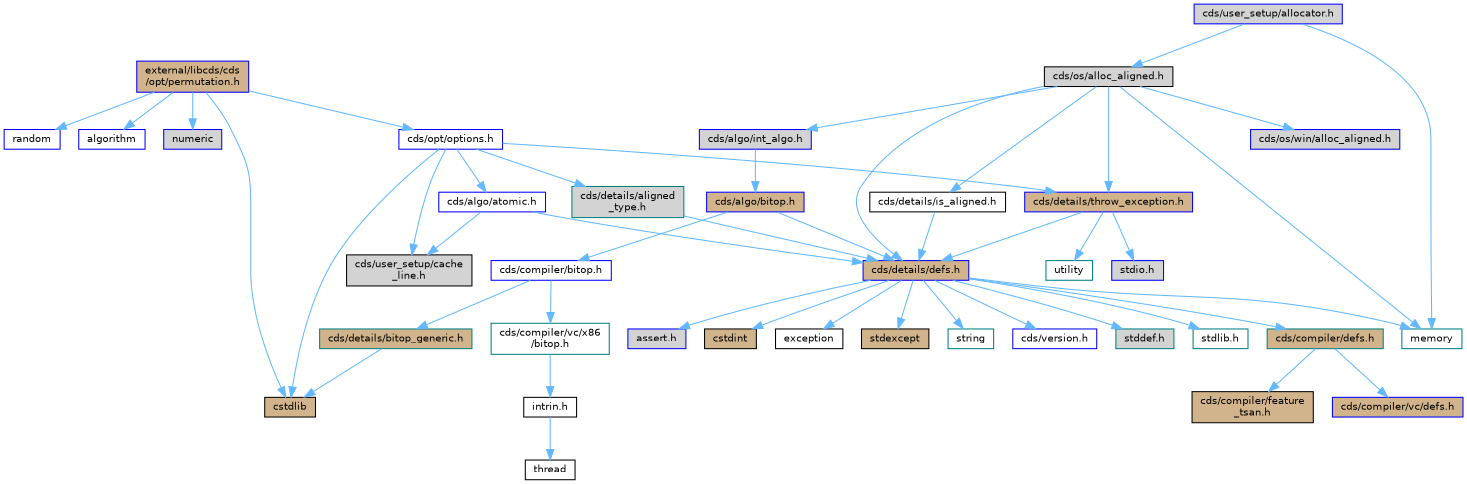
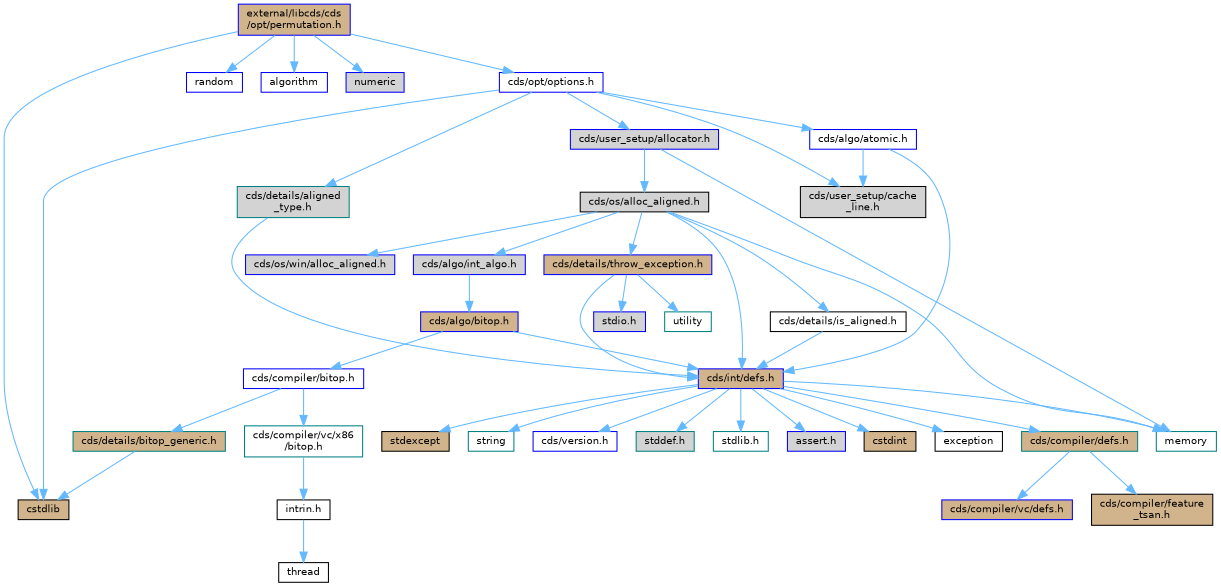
edge "cds/opt/options.h" -> "cds/details/throw_exception.h": now "cds/opt/options.h" -> "cds/user_setup/allocator.h"
node "cds/details/defs.h": label "cds/details/defs.h" -> "cds/int/defs.h"
